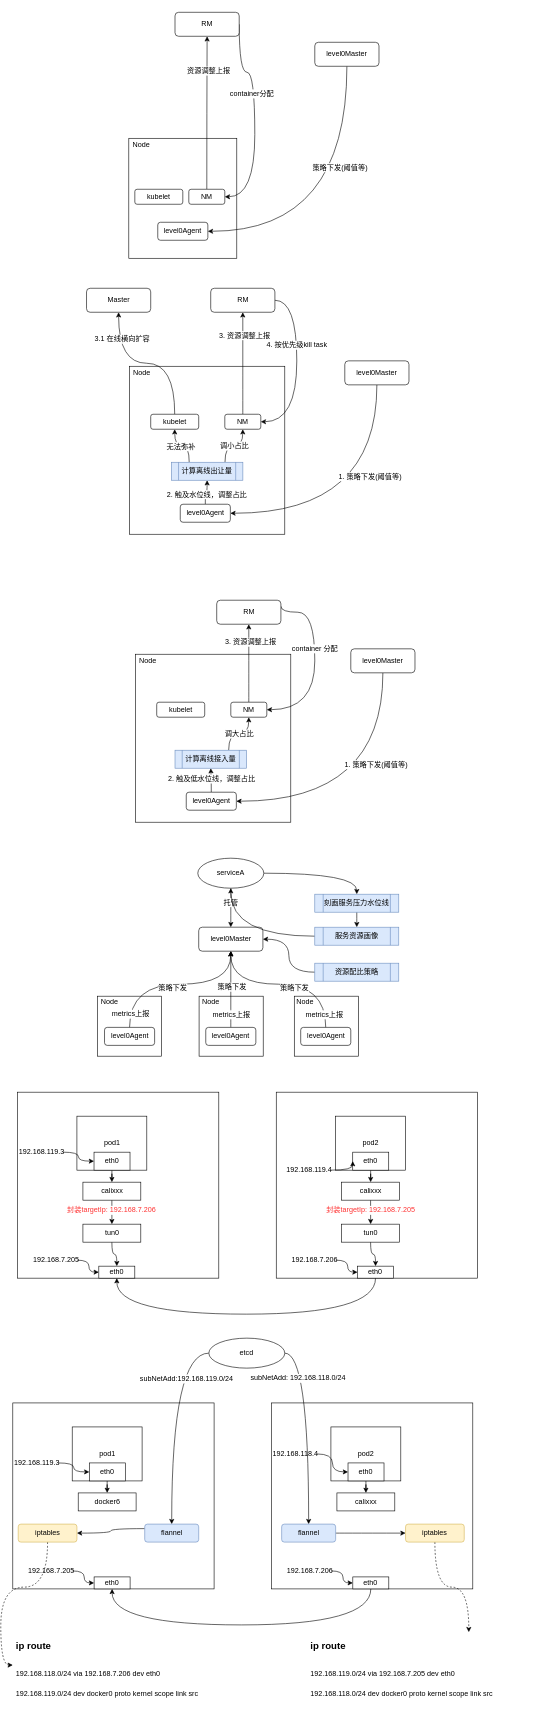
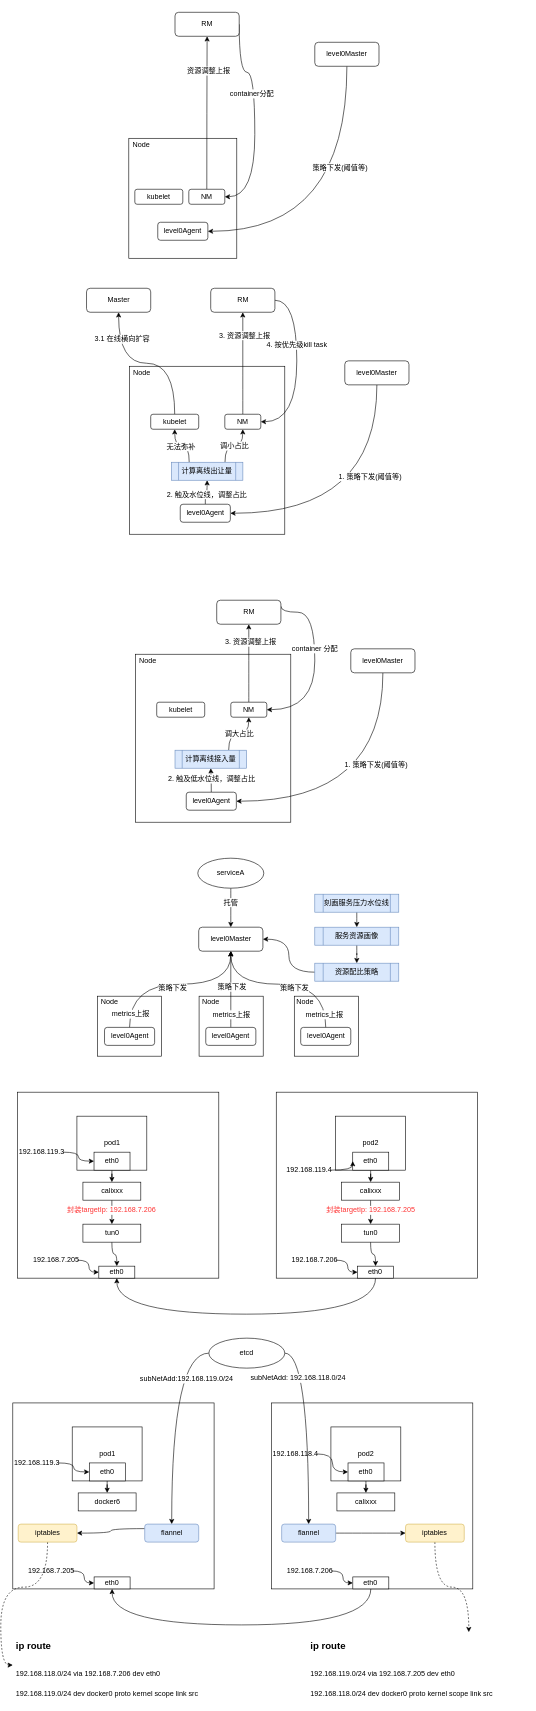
edge "serviceA" -> "刻画服务压力水位线": removed
edge "服务资源画像" -> "serviceA": now "服务资源画像" -> "资源配比策略"
